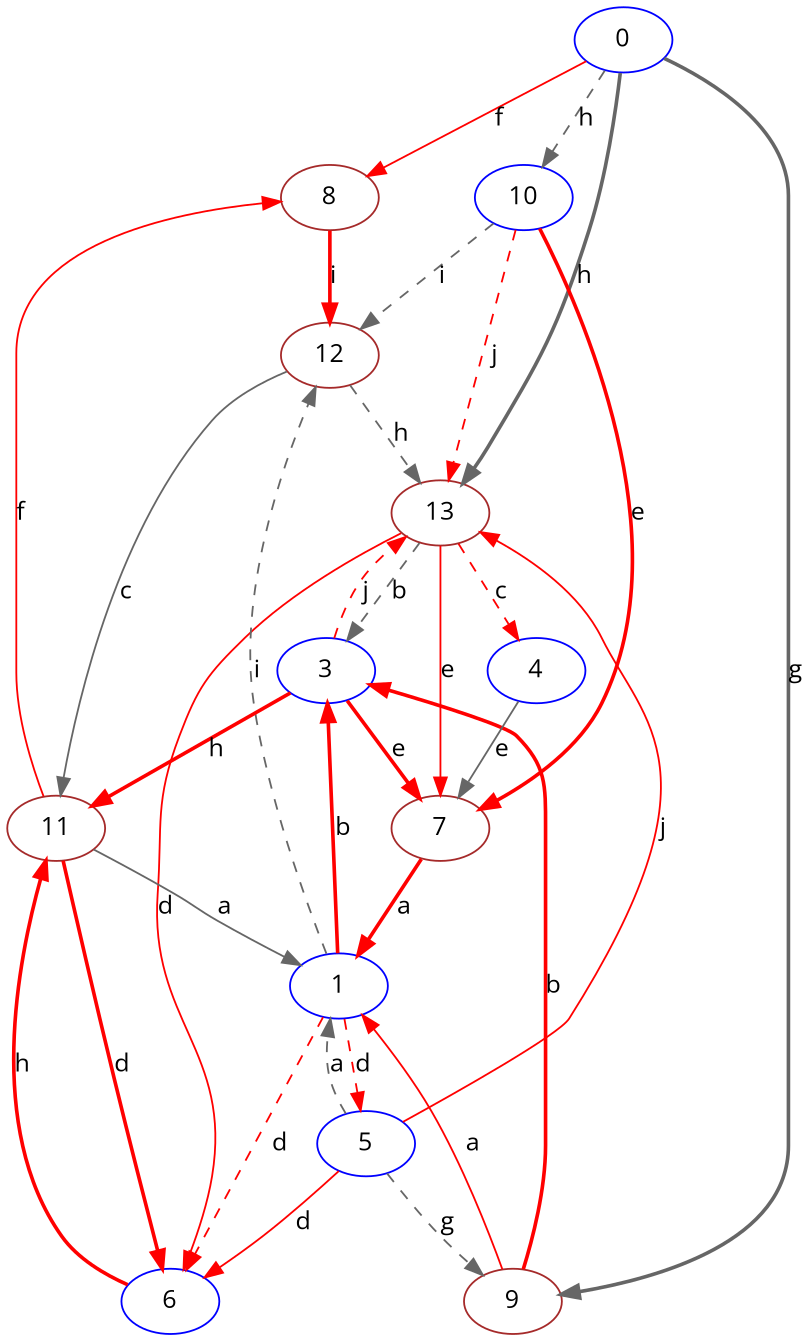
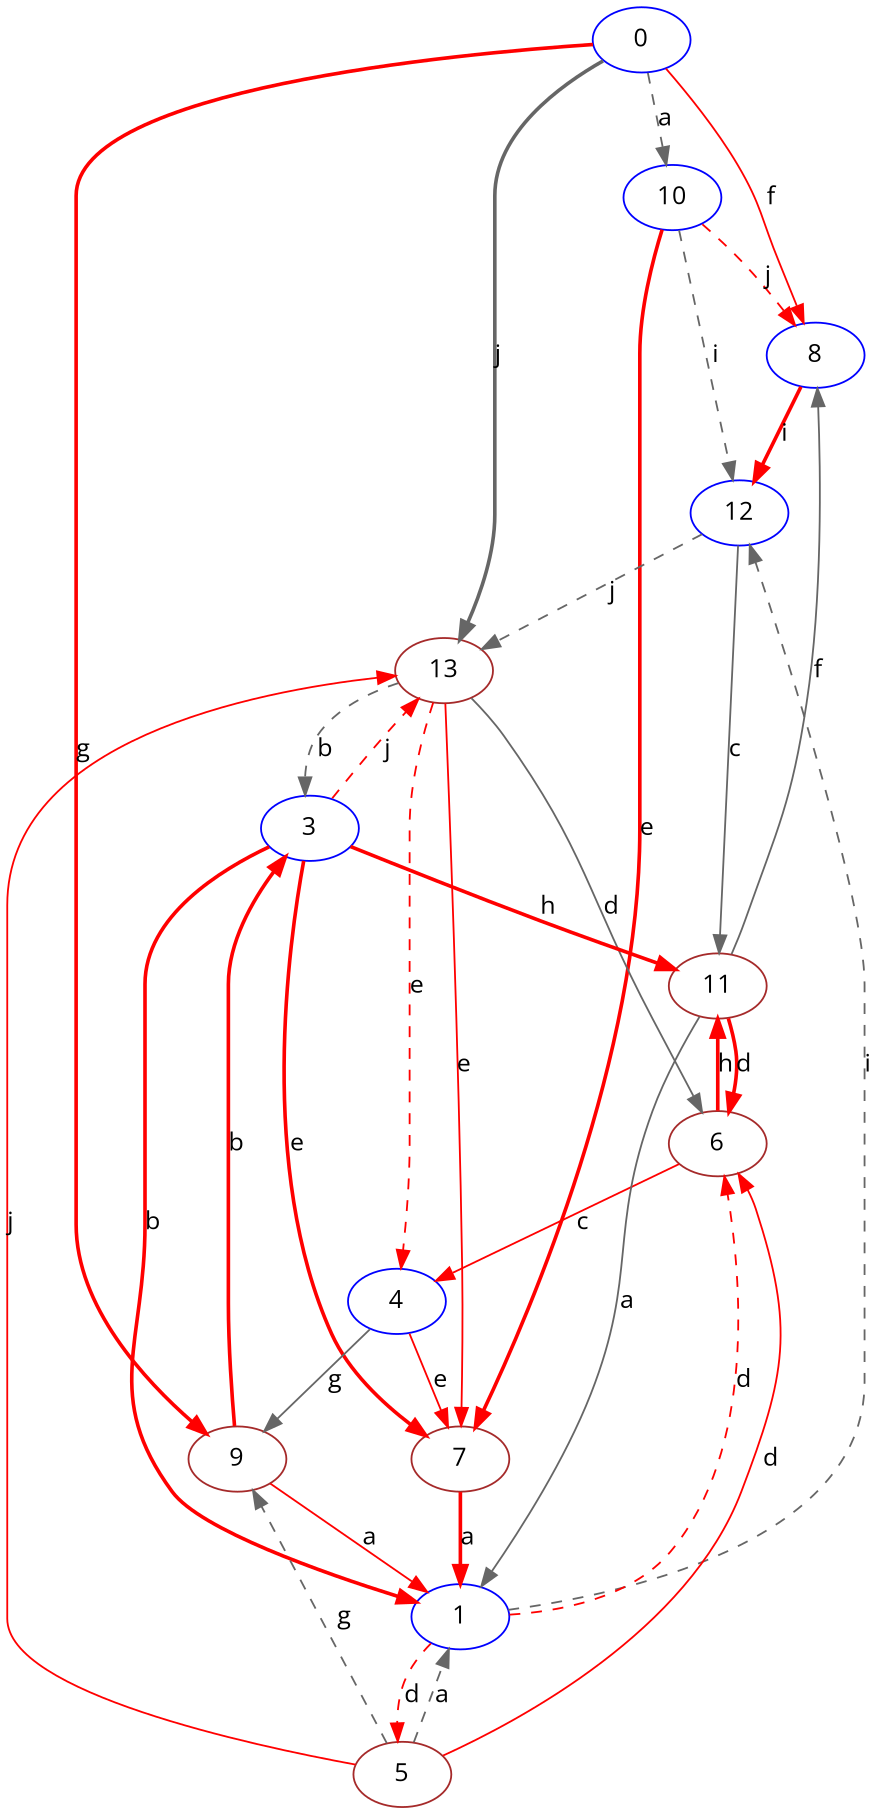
edge "0" -> "10": label "h" -> "a"
node "8": color brown -> blue
edge "0" -> "13": label "h" -> "j"
edge "10" -> "13": now "10" -> "8"
node "12": color brown -> blue
edge "11" -> "8": color red -> gray40
edge "12" -> "13": label "h" -> "j"
edge "13" -> "4": label "c" -> "e"
edge "0" -> "9": color gray40 -> red
edge "4" -> "7": color gray40 -> red
edge "1" -> "3": reversed
edge "13" -> "6": color red -> gray40
node "5": color blue -> brown
edge "6" -> "4": added, label "c"
node "6": color blue -> brown
edge "4" -> "9": added, label "g"
